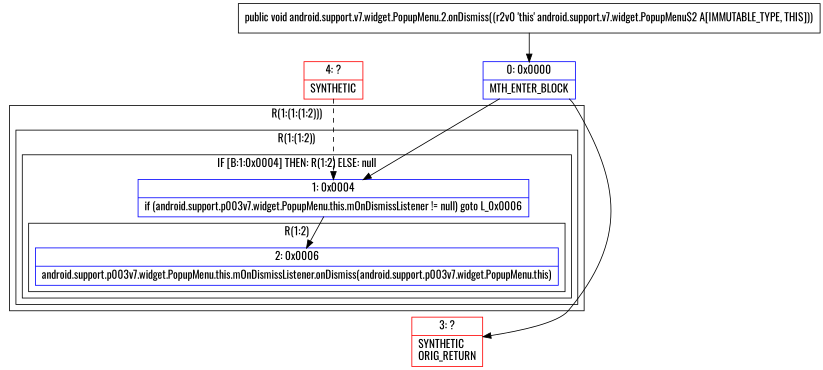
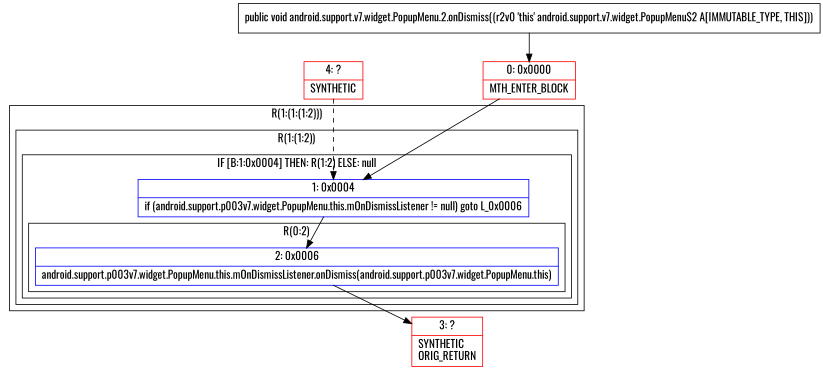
node "0: 0x0000": color blue -> red
cluster "R(1:2)": label "R(1:2)" -> "R(0:2)"
edge "0: 0x0000" -> "3: ?": now "2: 0x0006" -> "3: ?"
